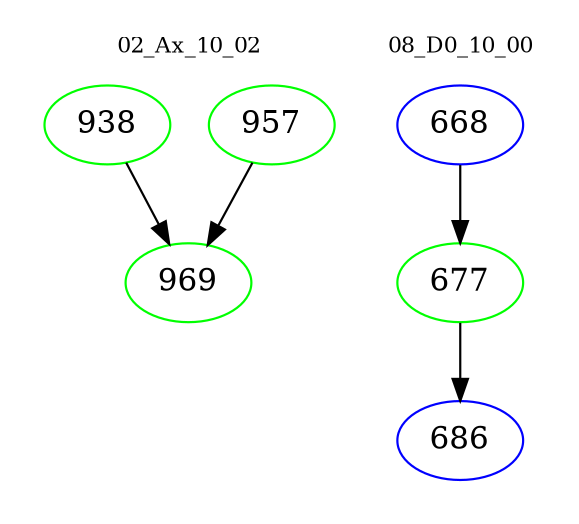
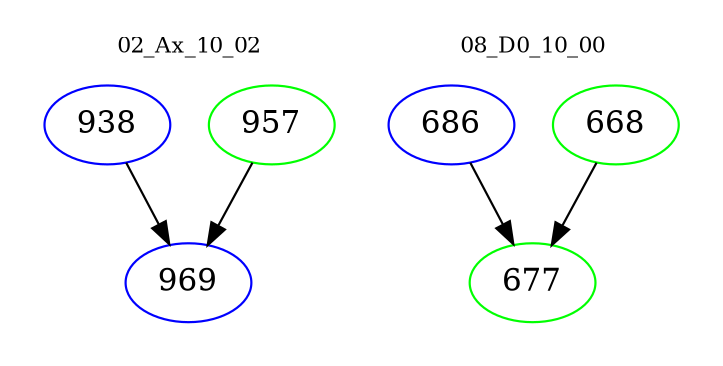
node "938": color green -> blue
node "668": color blue -> green
node "969": color green -> blue
edge "677" -> "686": reversed
